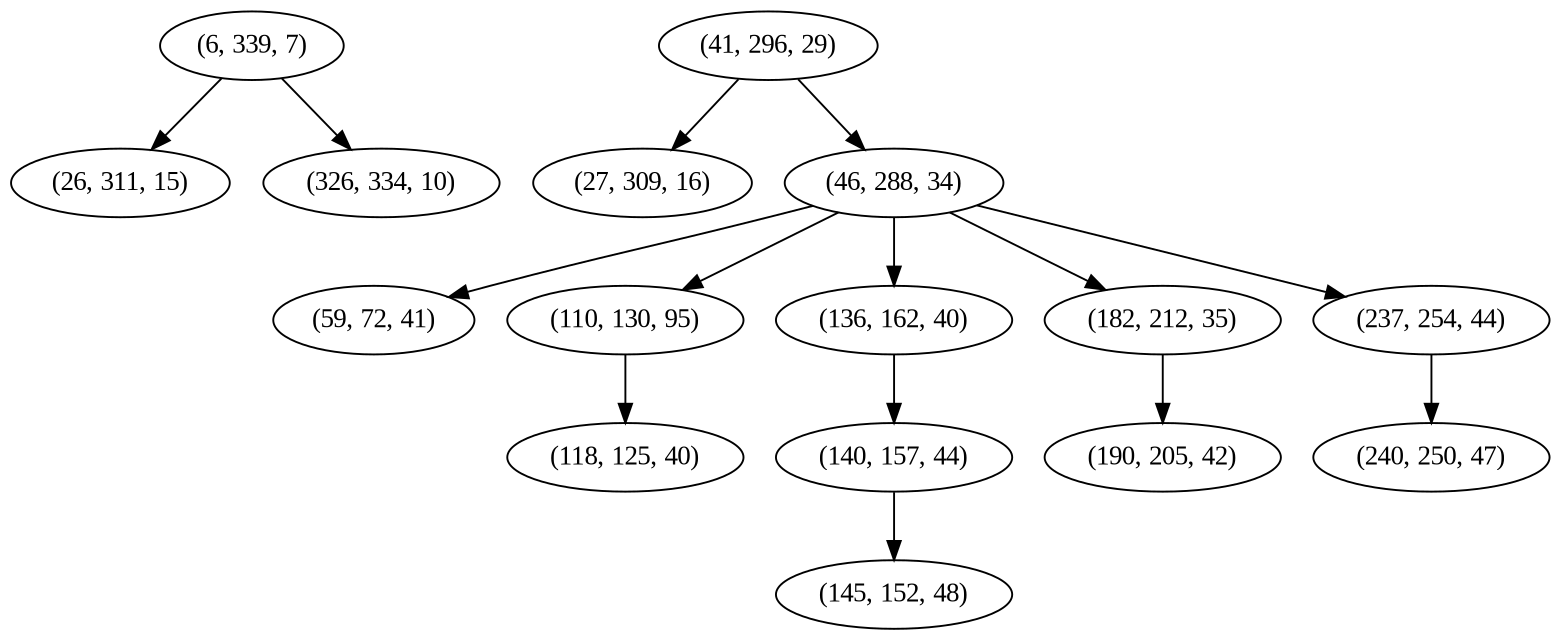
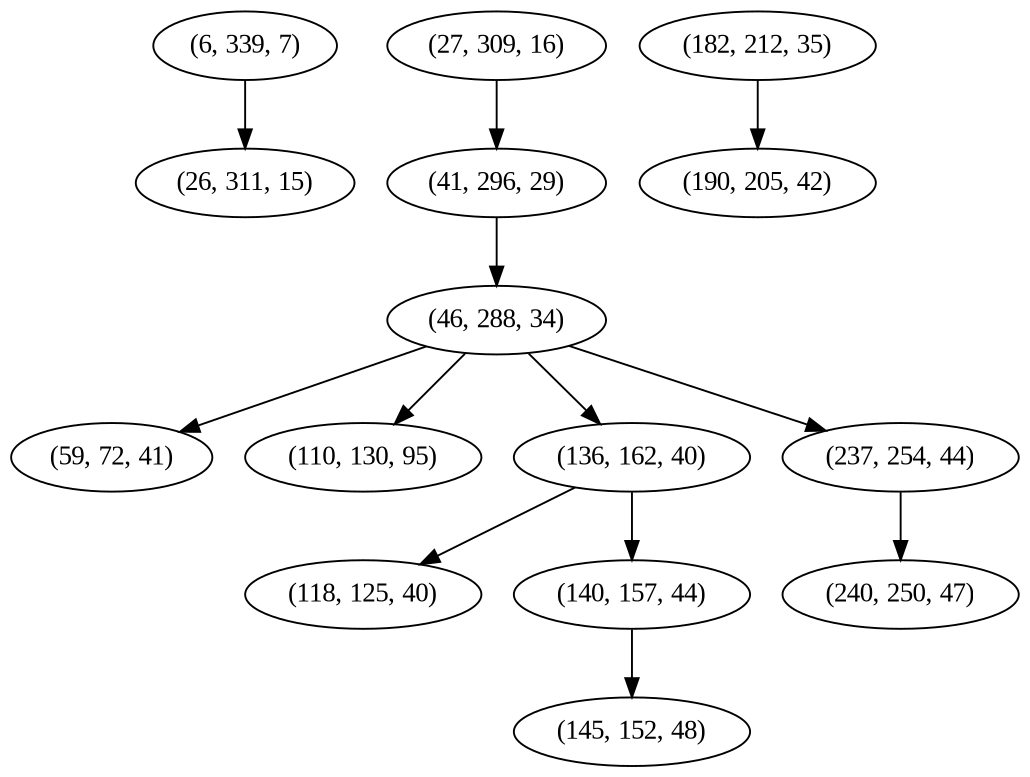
edge "(41, 296, 29)" -> "(27, 309, 16)": reversed
node "(326, 334, 10)": removed
edge "(46, 288, 34)" -> "(182, 212, 35)": removed
edge "(110, 130, 95)" -> "(118, 125, 40)": now "(136, 162, 40)" -> "(118, 125, 40)"
